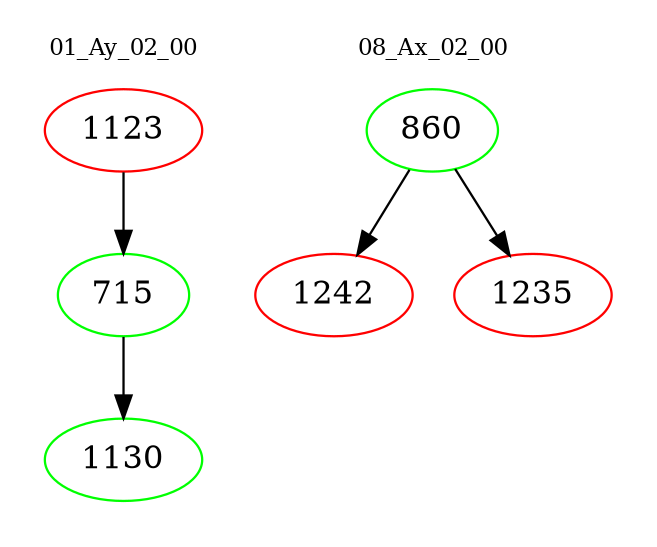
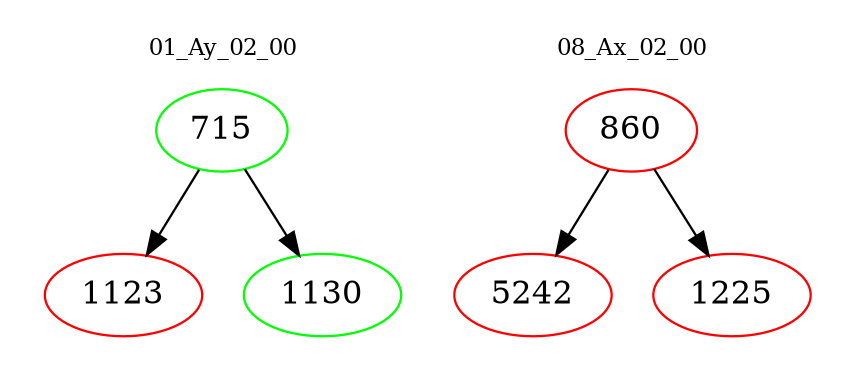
node "860": color green -> red
edge "1123" -> "715": reversed
node "1242": label "1242" -> "5242"
node "1235": label "1235" -> "1225"
